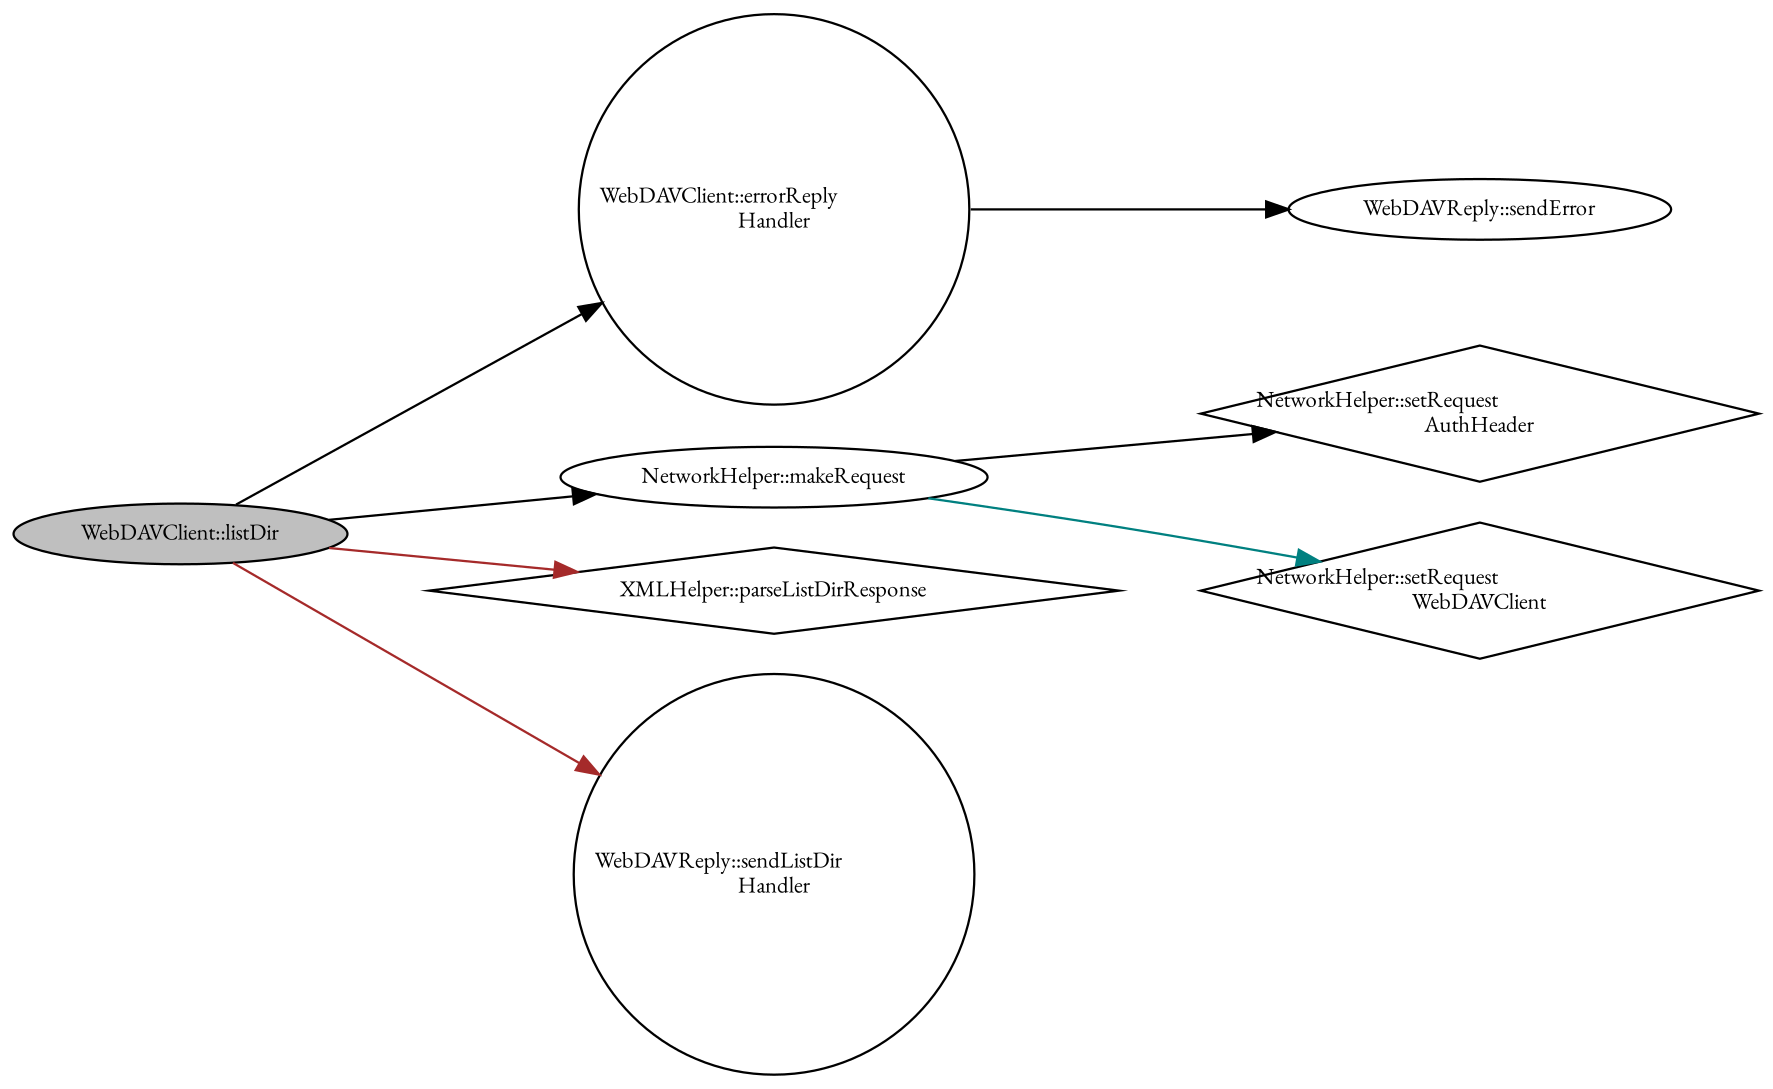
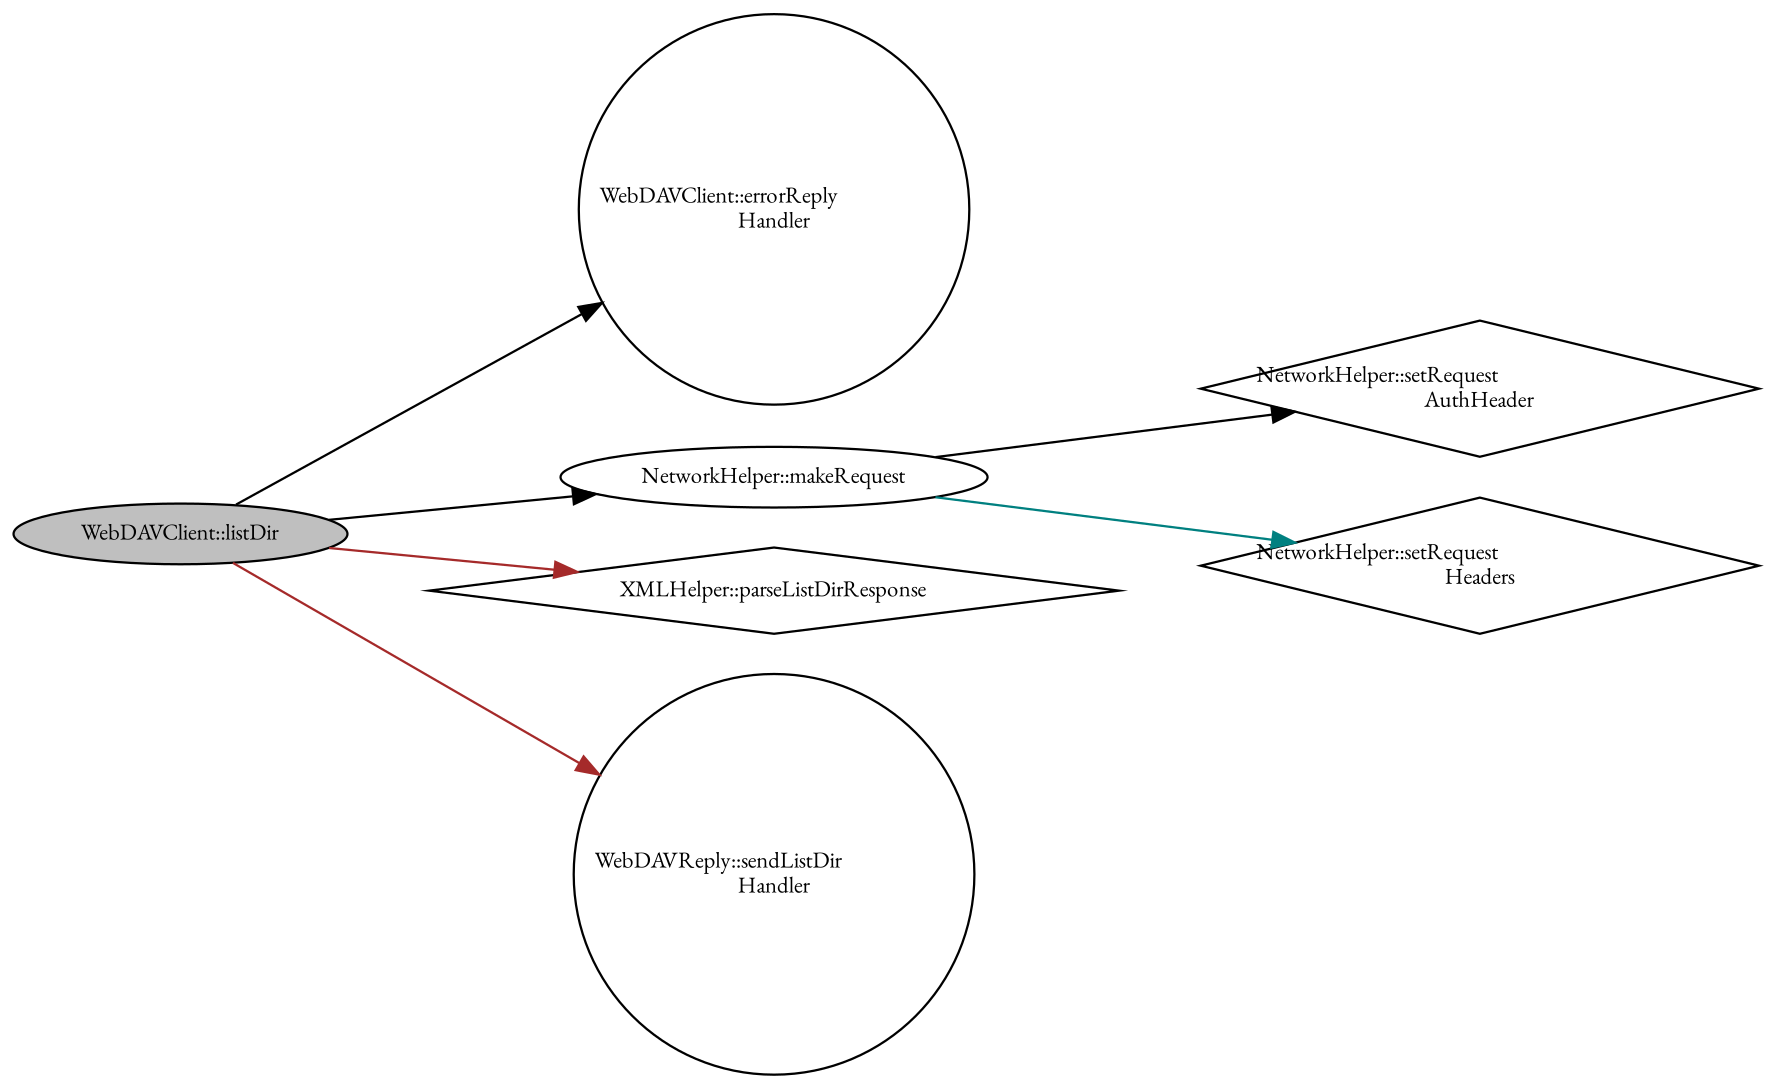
node "WebDAVReply::sendError": removed
node "NetworkHelper::setRequest WebDAVClient": label "NetworkHelper::setRequest WebDAVClient" -> "NetworkHelper::setRequest Headers"
